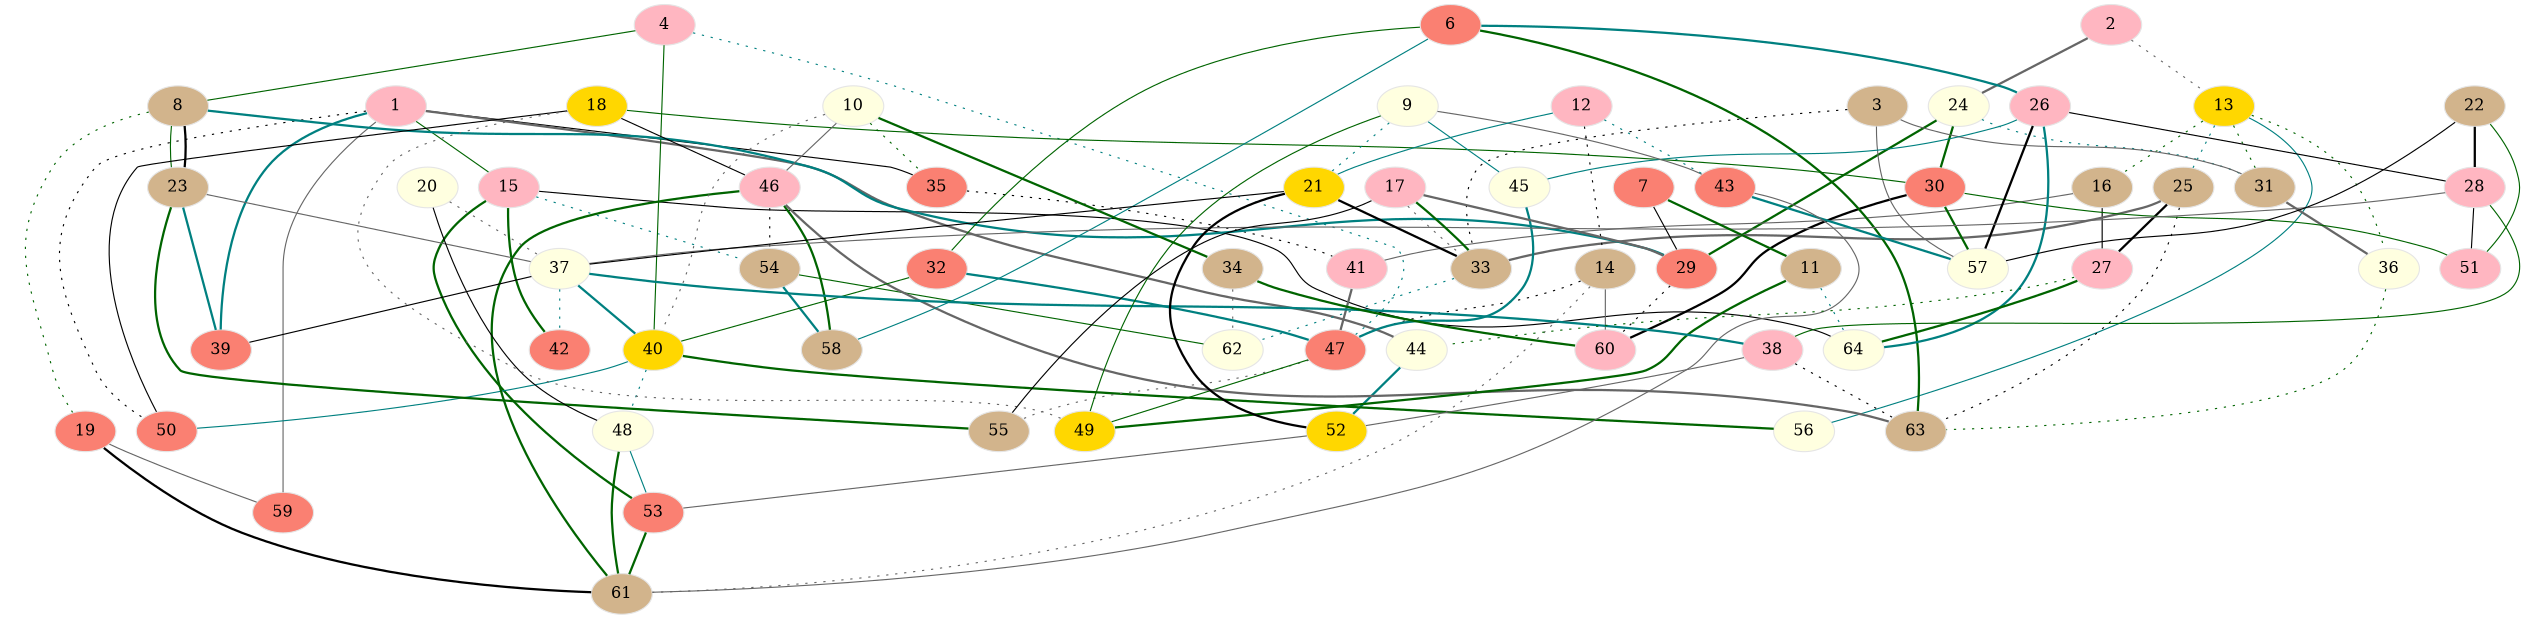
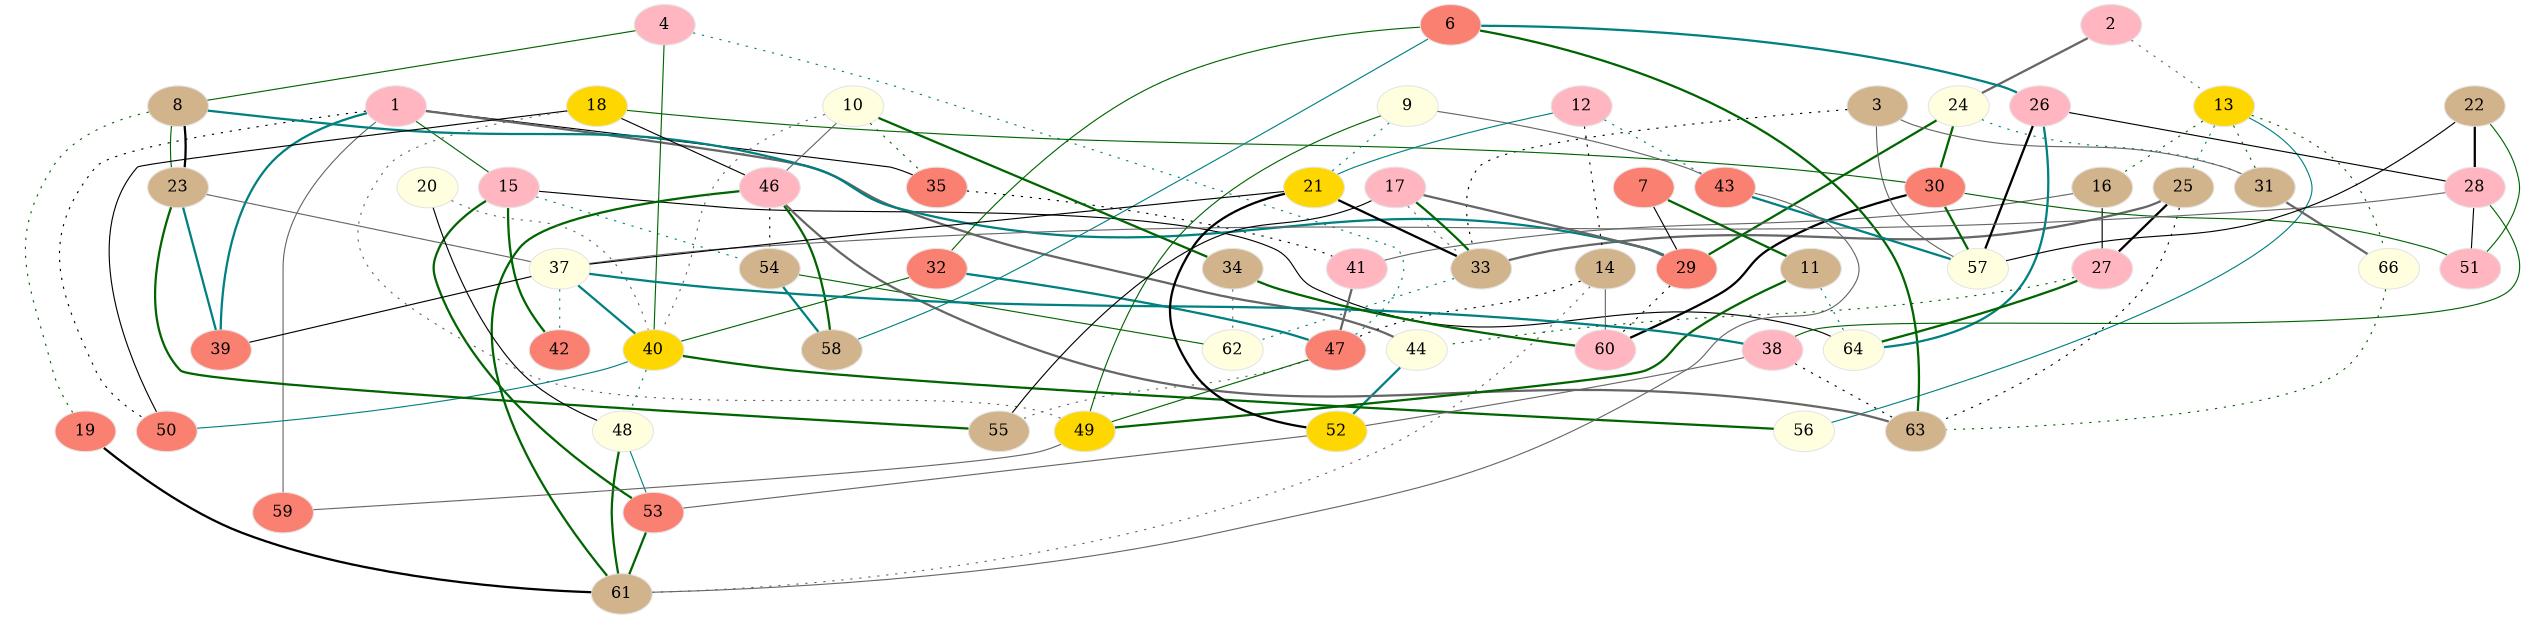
node "45": removed
edge "20" -- "37": now "20" -- "40"
node "36": label "36" -> "66"
edge "19" -- "59": now "49" -- "59"
